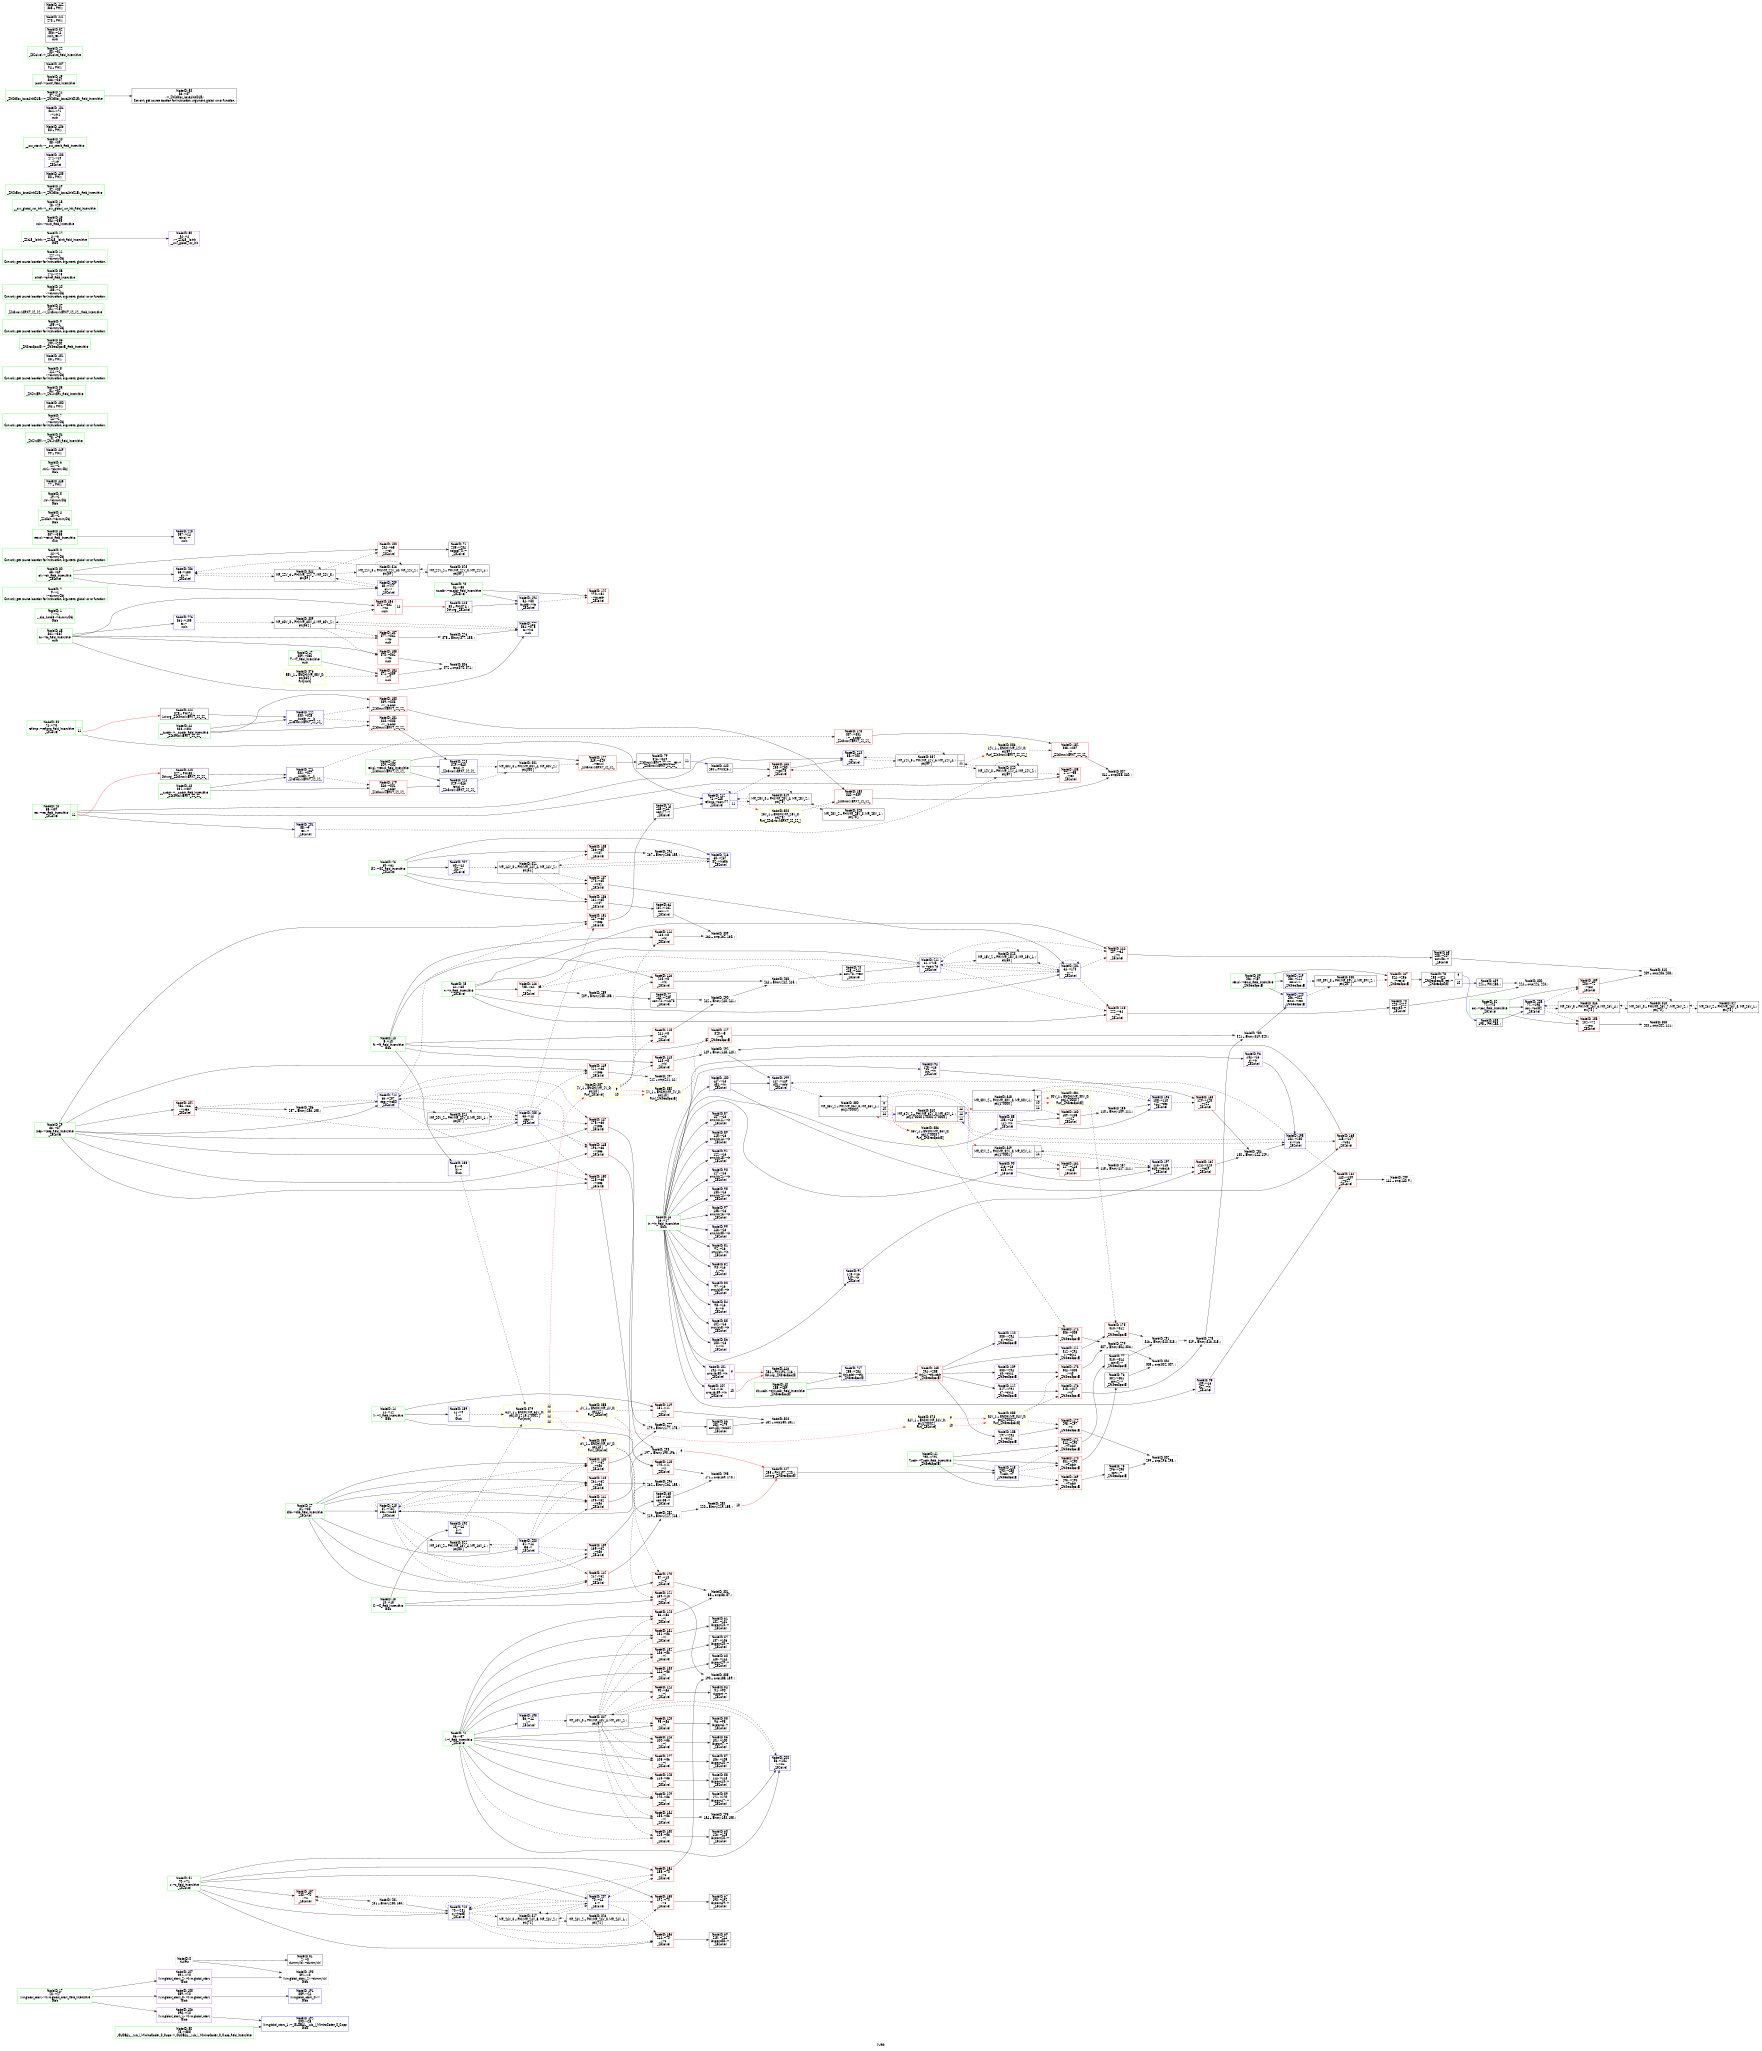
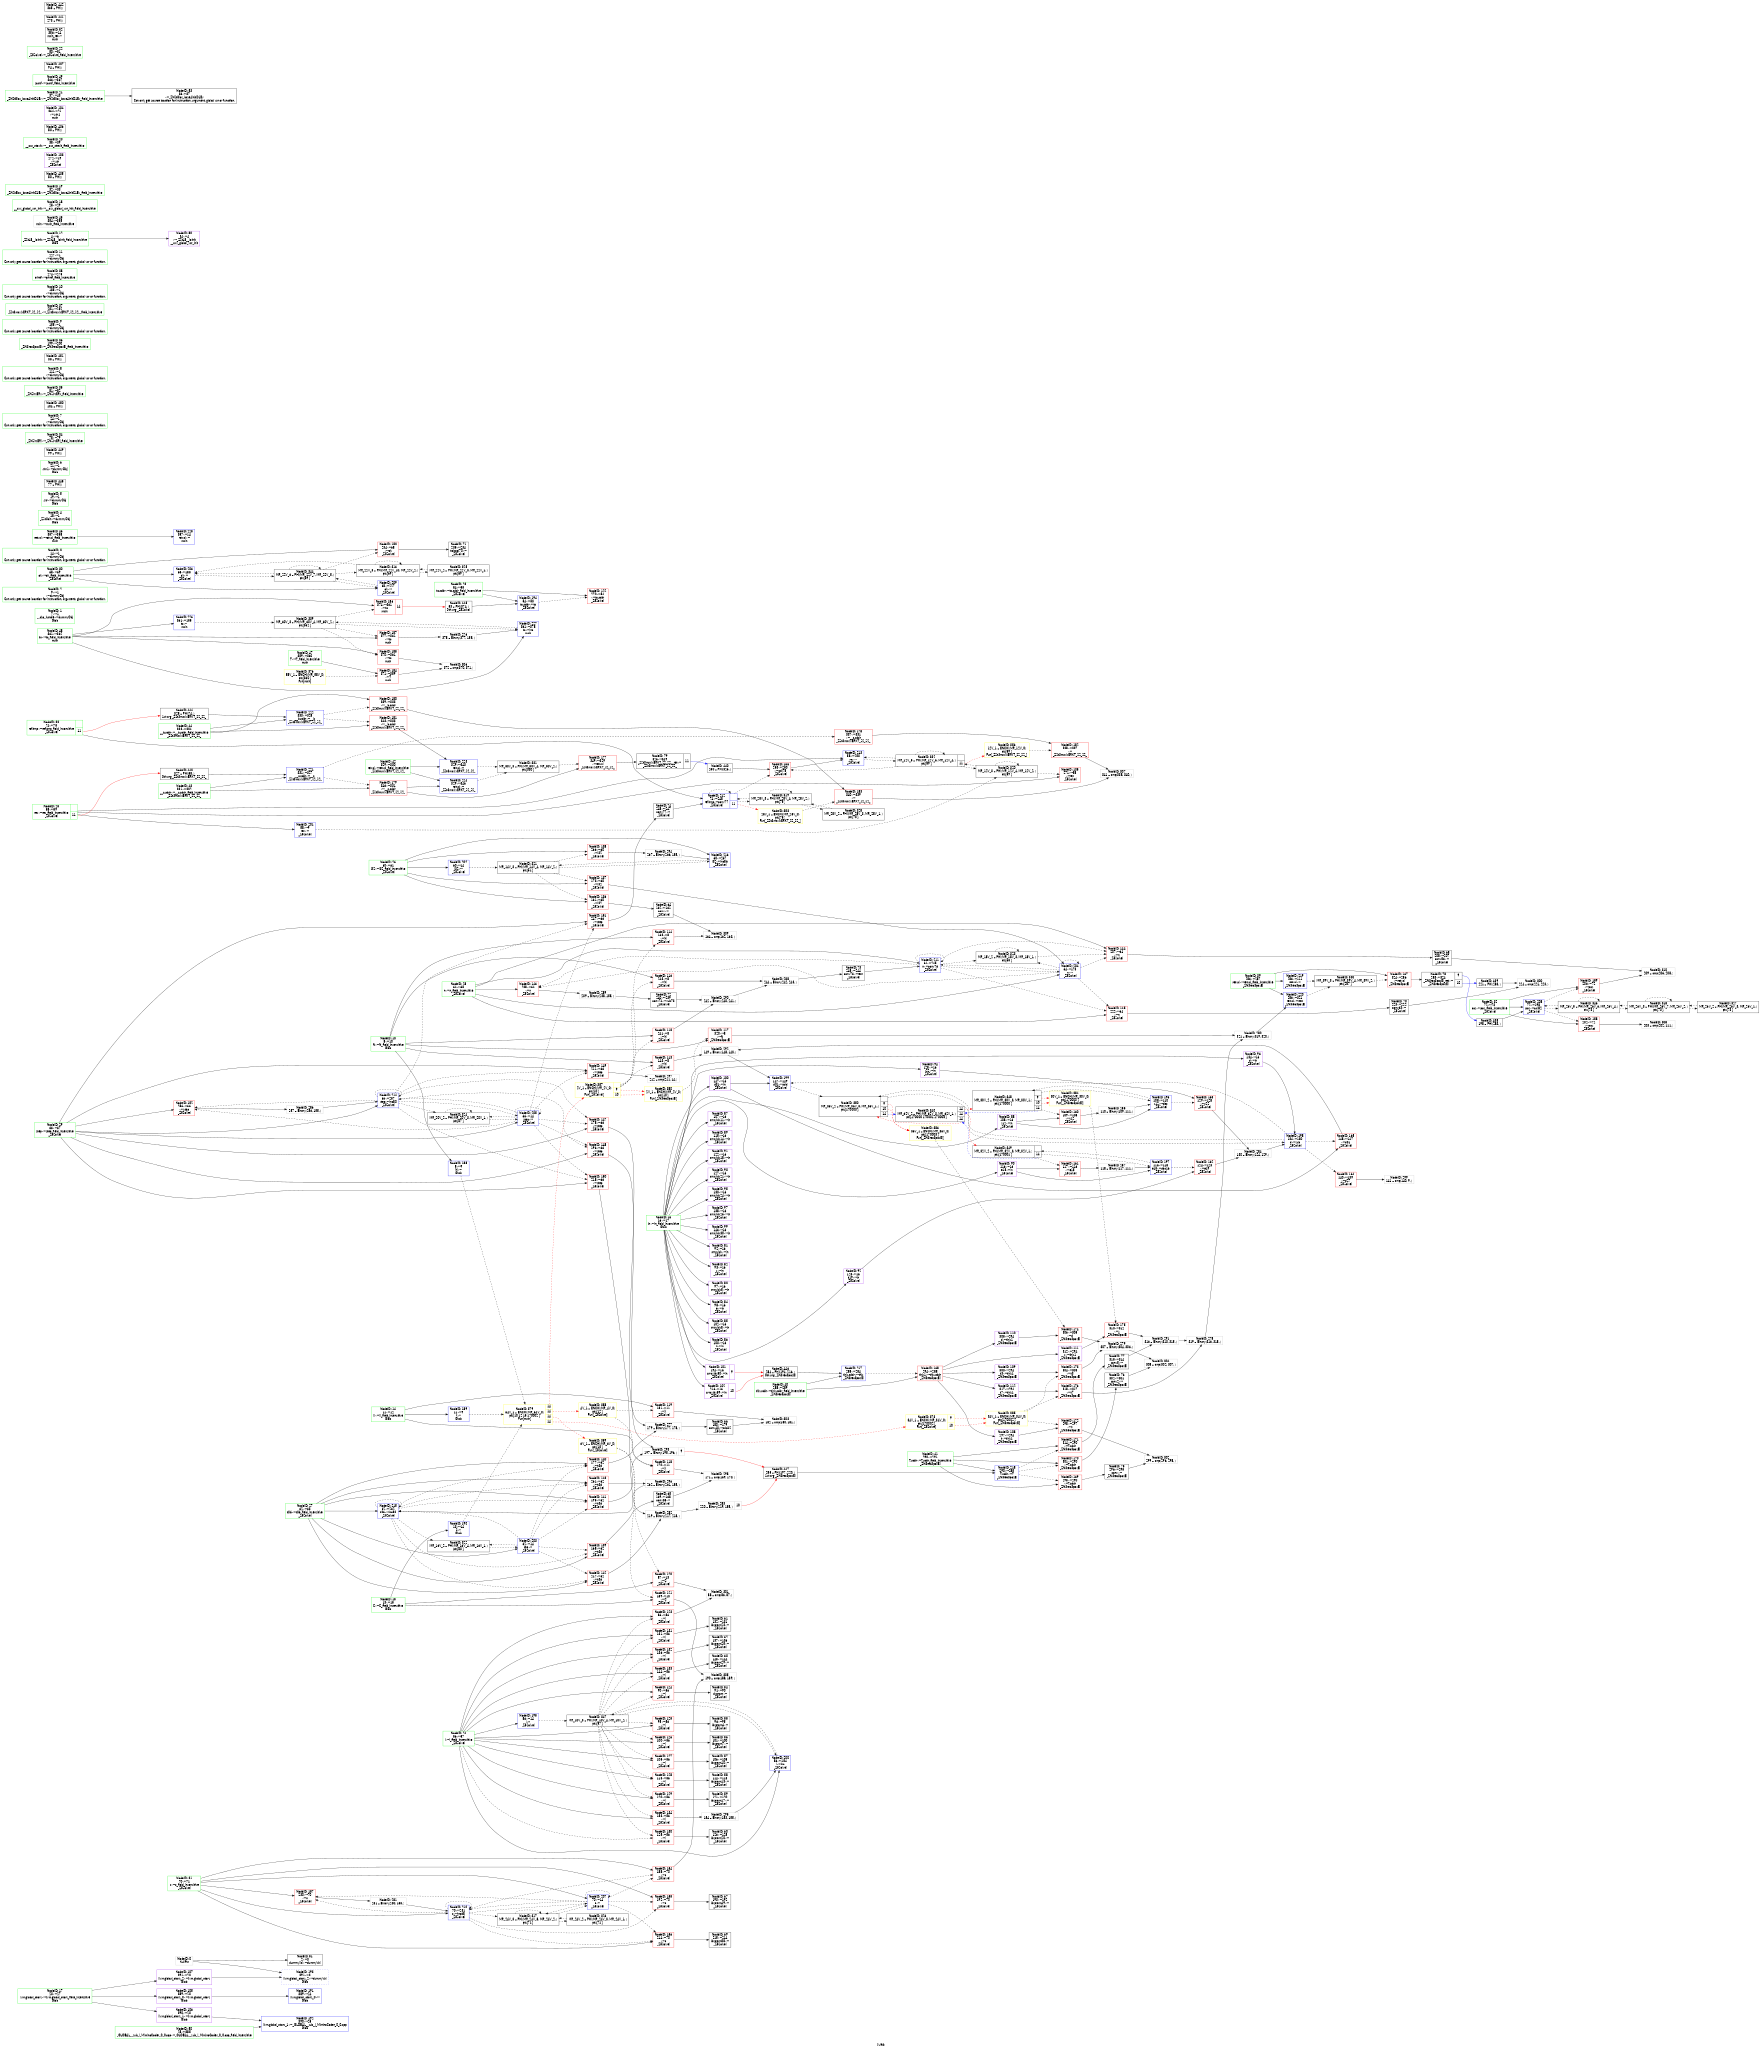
edge "NodeID: 42" -> "NodeID: 177": now "NodeID: 179" -> "NodeID: 177"
edge "NodeID: 323" -> "NodeID: 204": now "NodeID: 323" -> "NodeID: 144"
node "NodeID: 98": removed
